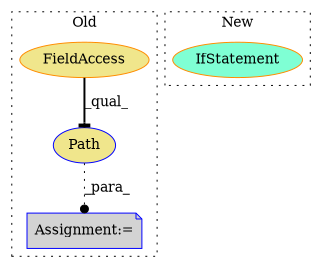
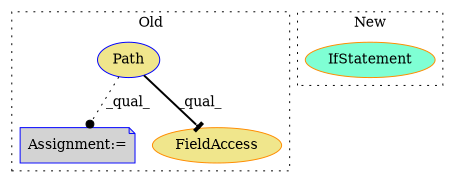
edge "FieldAccess" -> "Path": reversed
edge "Path" -> "Assignment:=": label "_para_" -> "_qual_"
